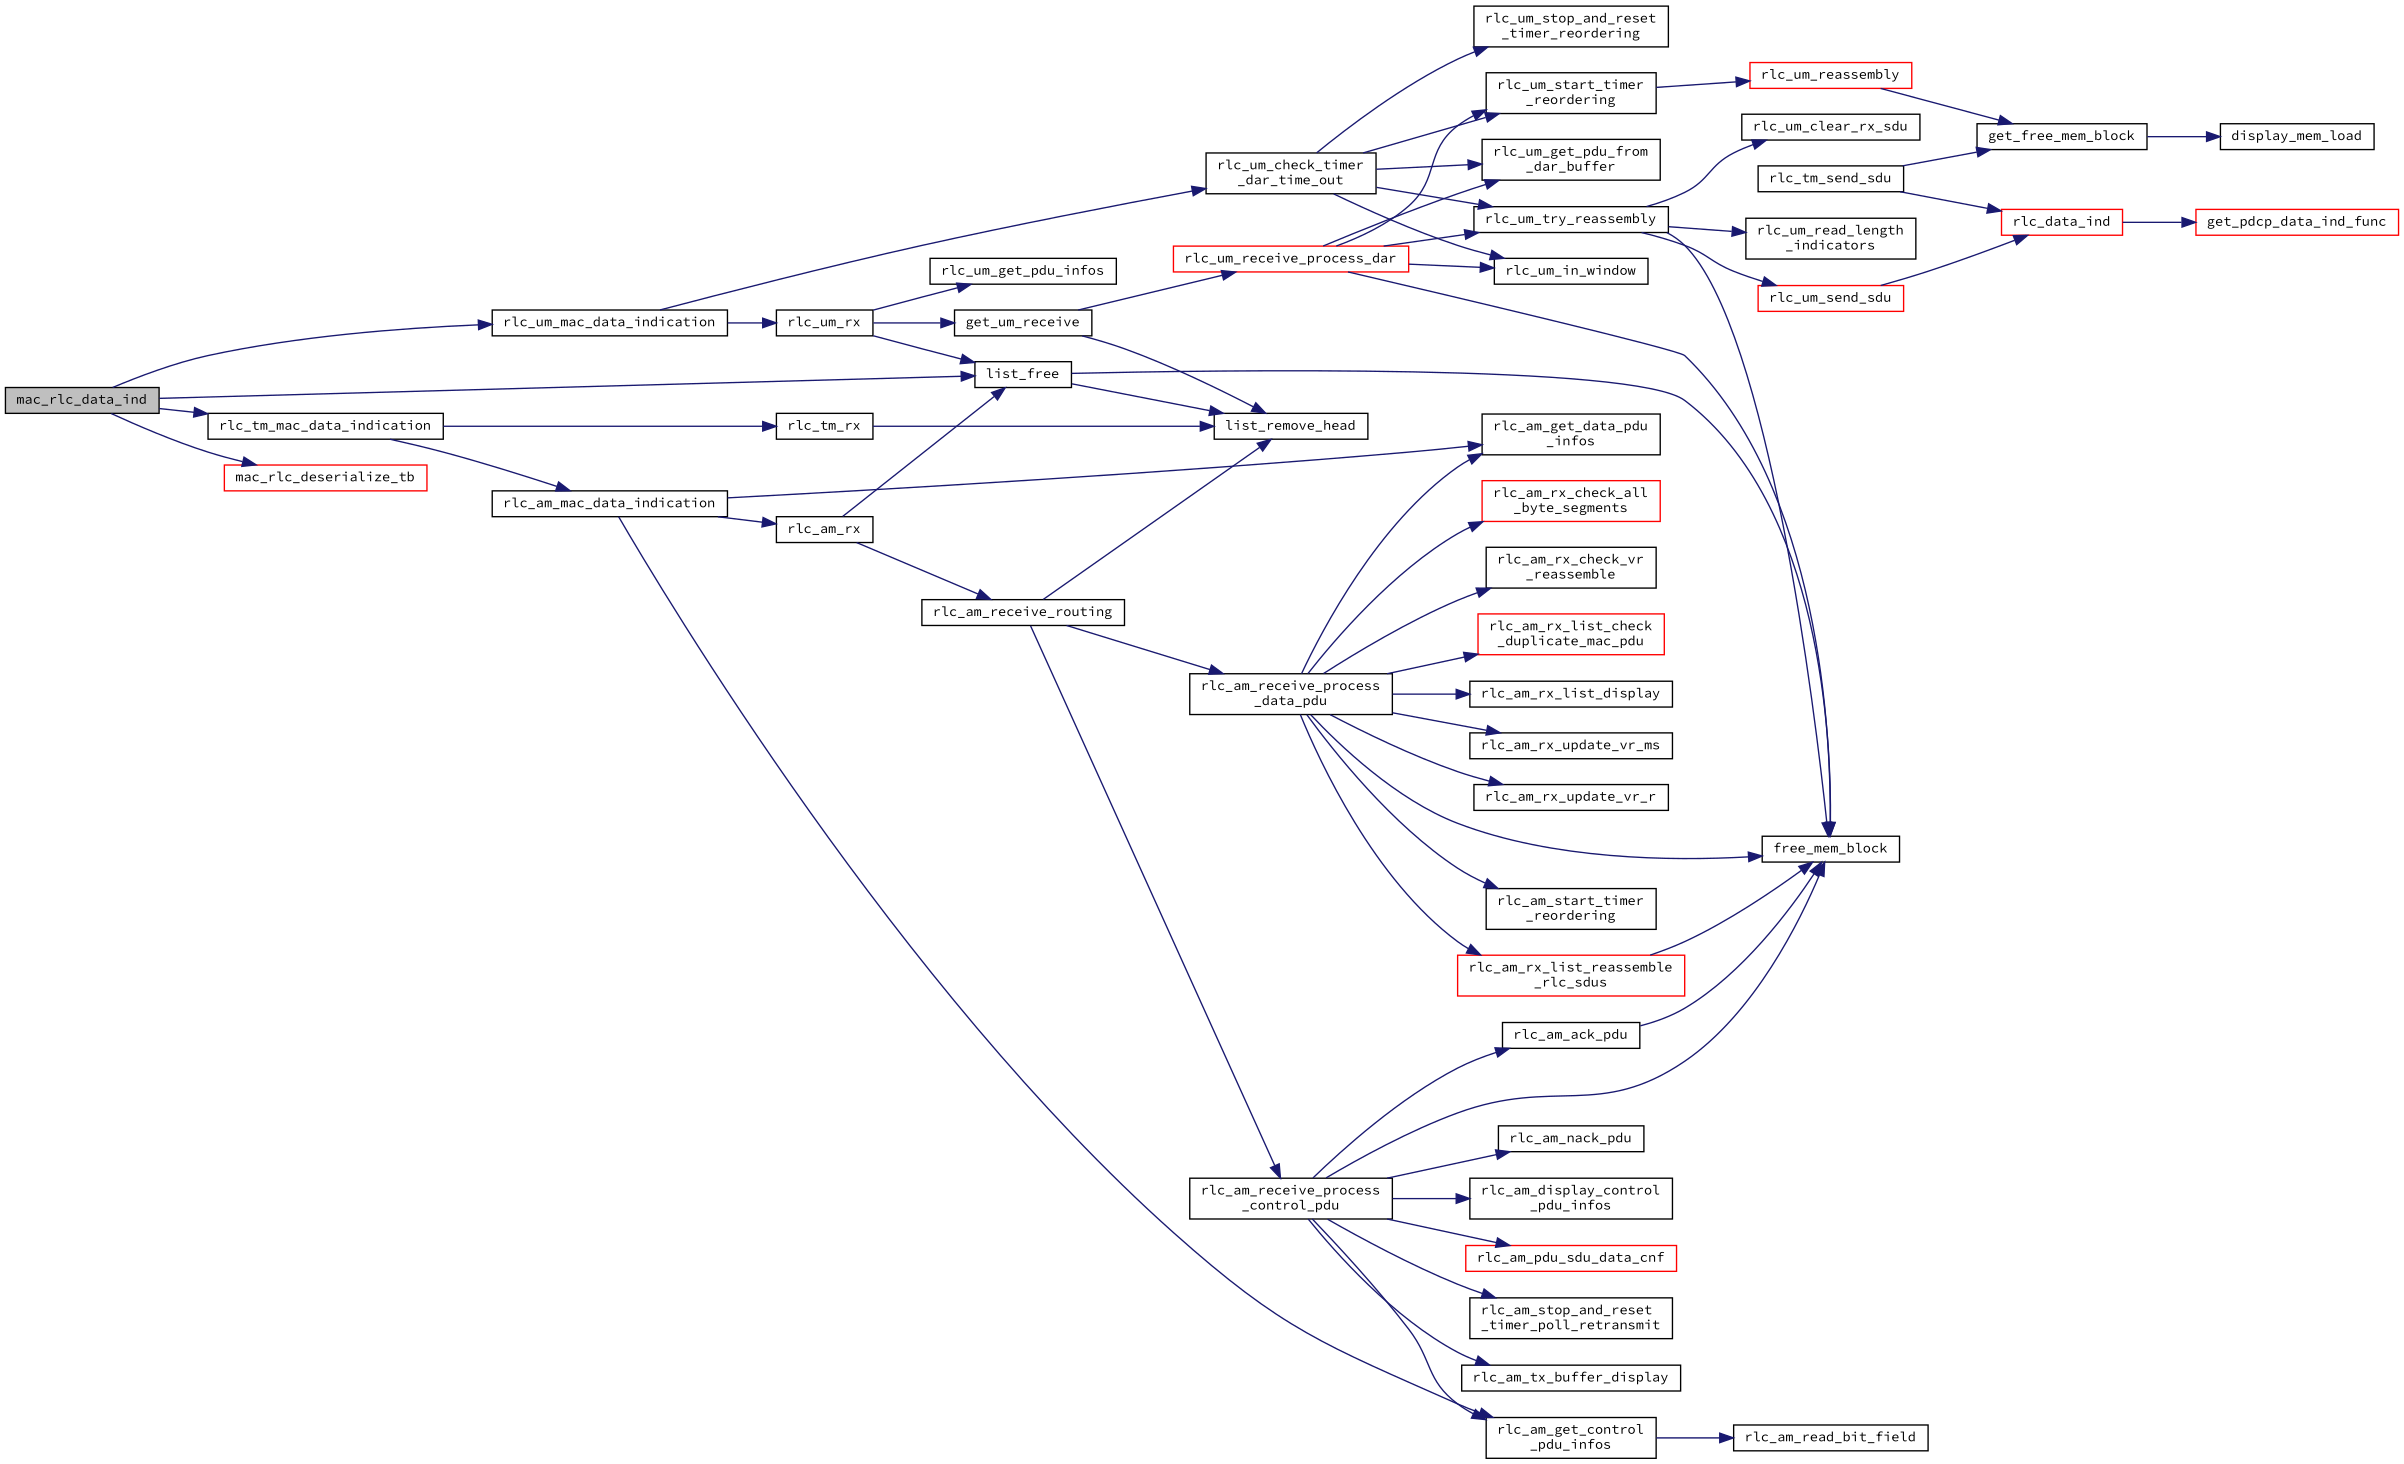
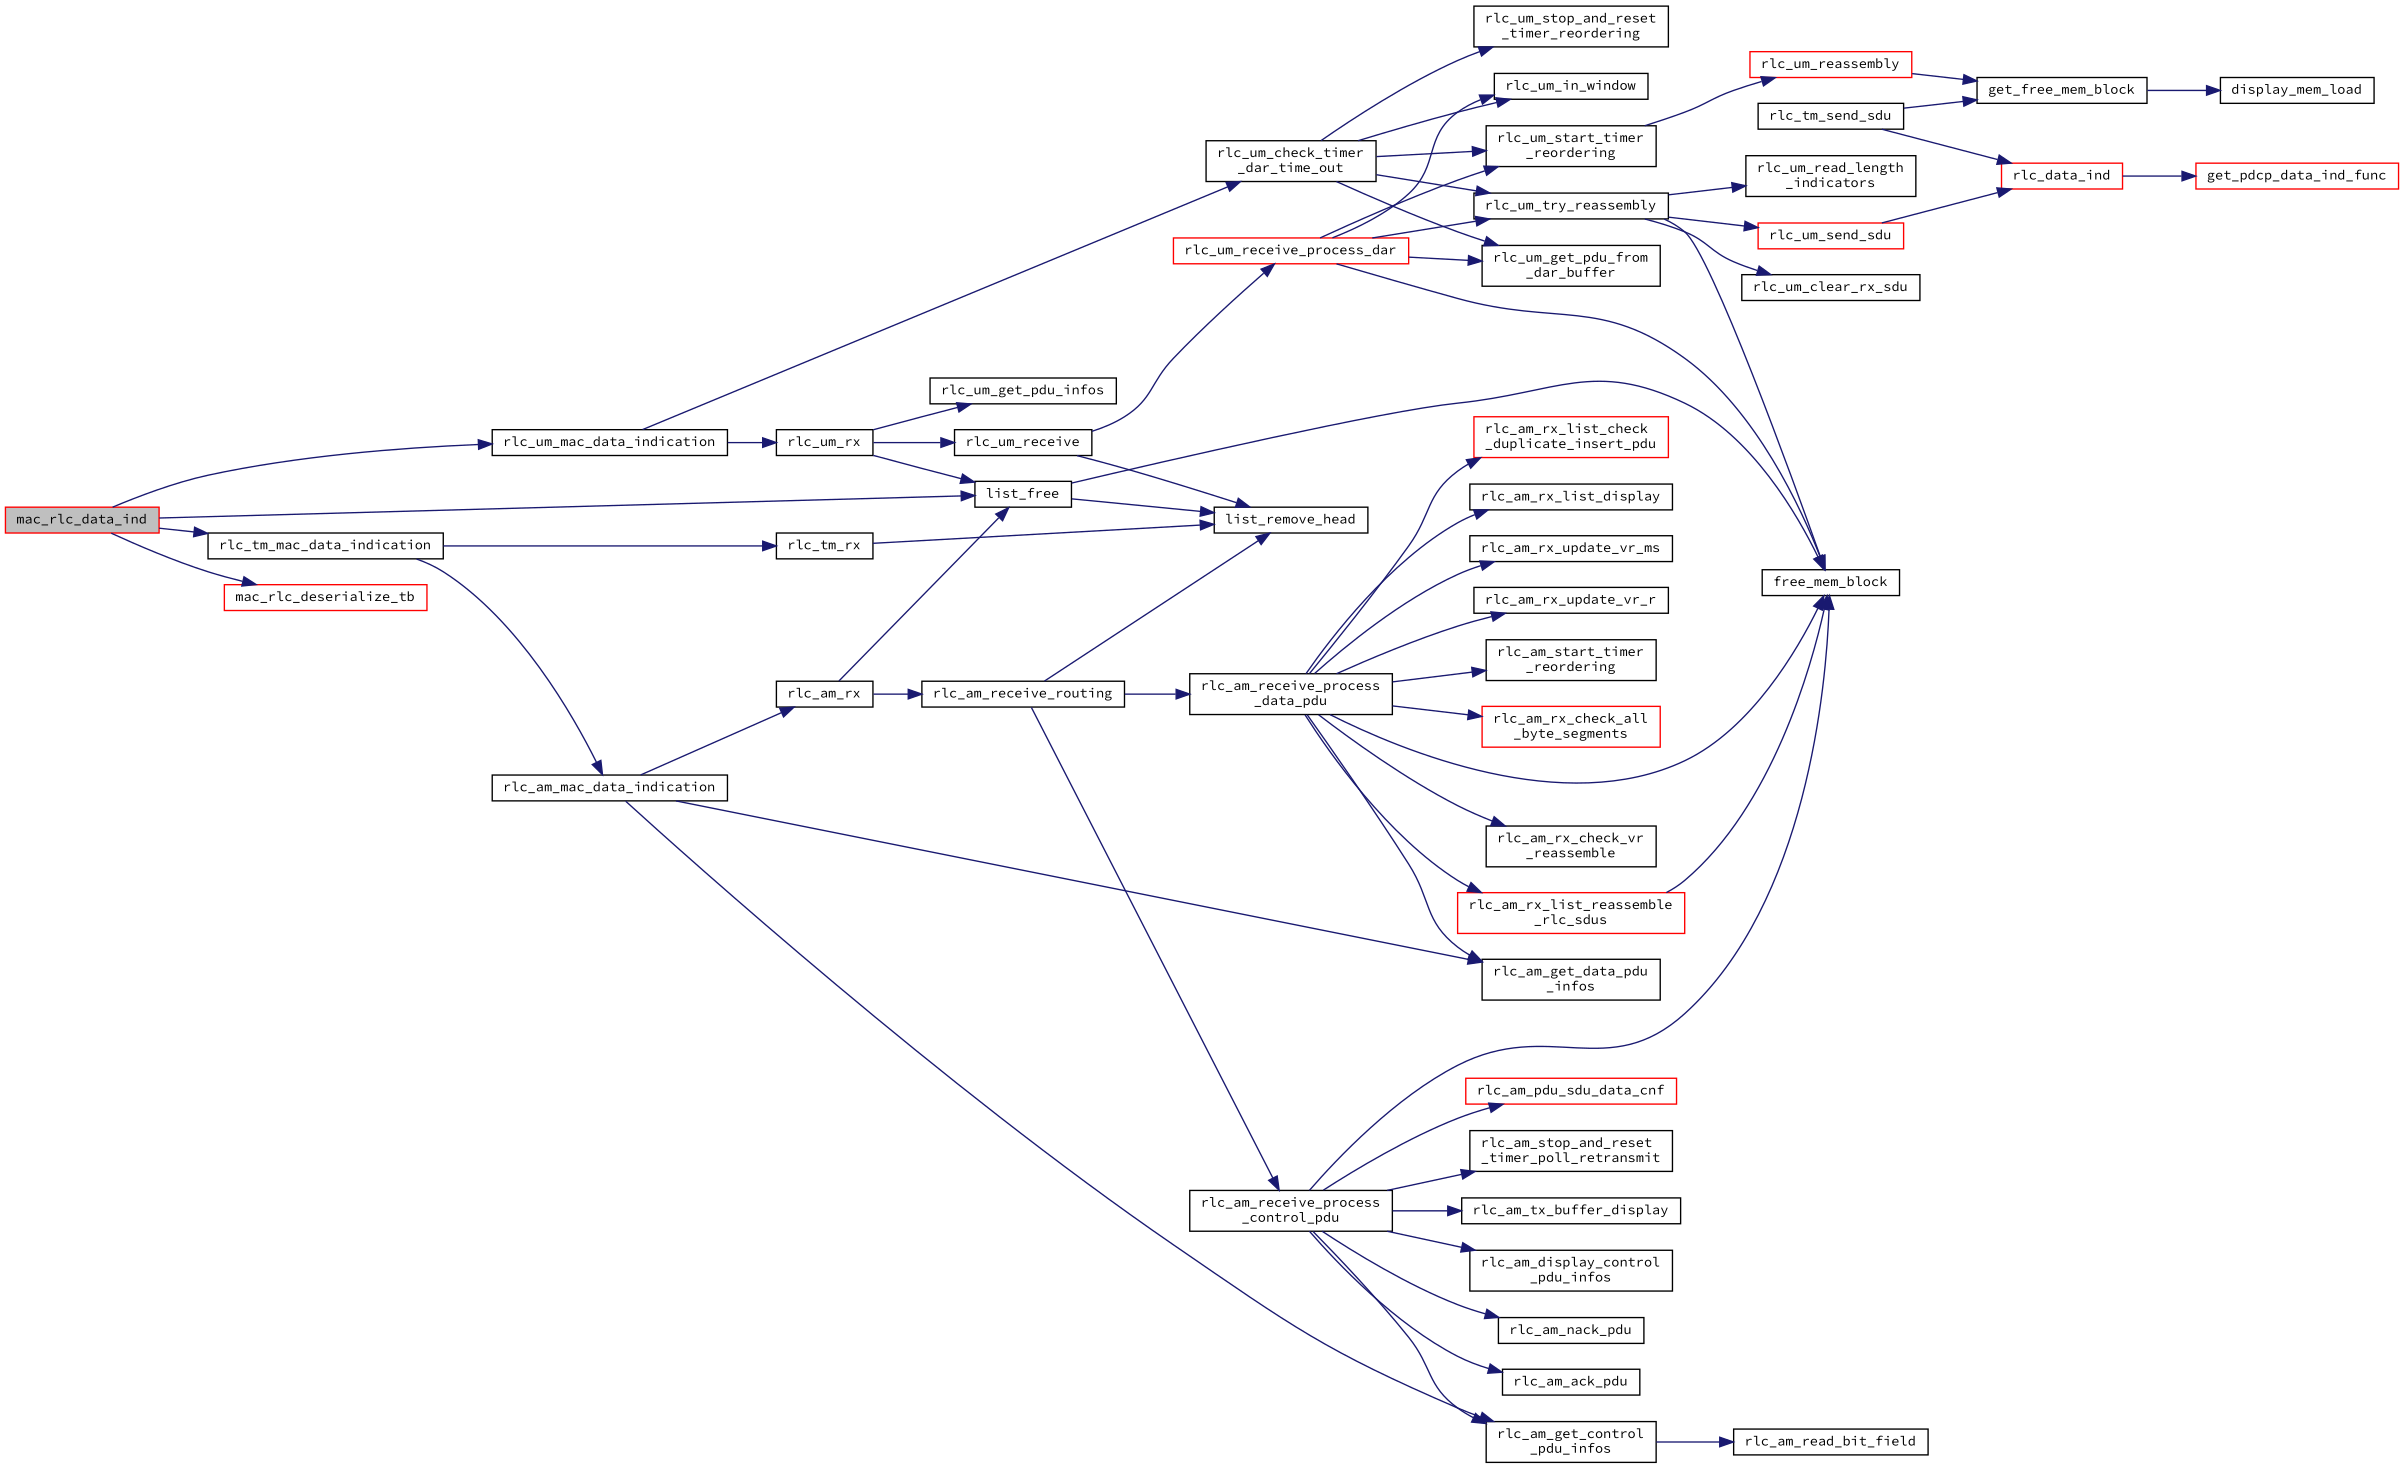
node "get_um_receive": label "get_um_receive" -> "rlc_um_receive"
node "mac_rlc_data_ind": color black -> red
node "rlc_am_rx_list_check _duplicate_mac_pdu": label "rlc_am_rx_list_check _duplicate_mac_pdu" -> "rlc_am_rx_list_check _duplicate_insert_pdu"
edge "rlc_am_ack_pdu" -> "free_mem_block": removed
